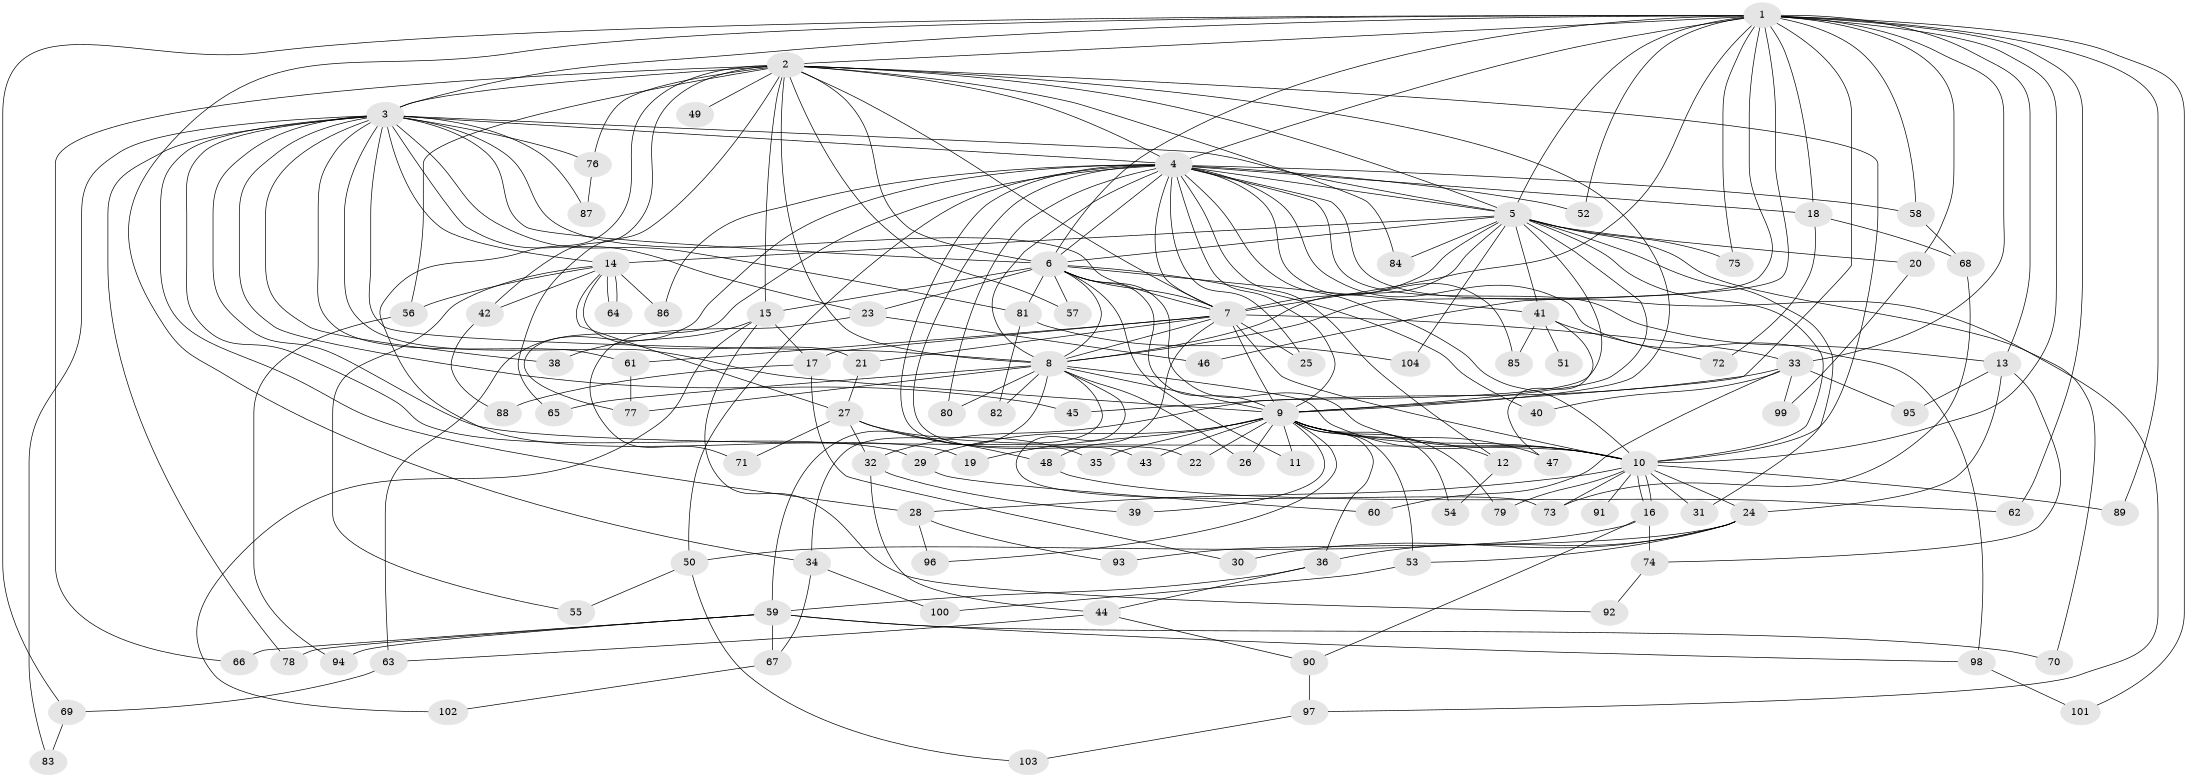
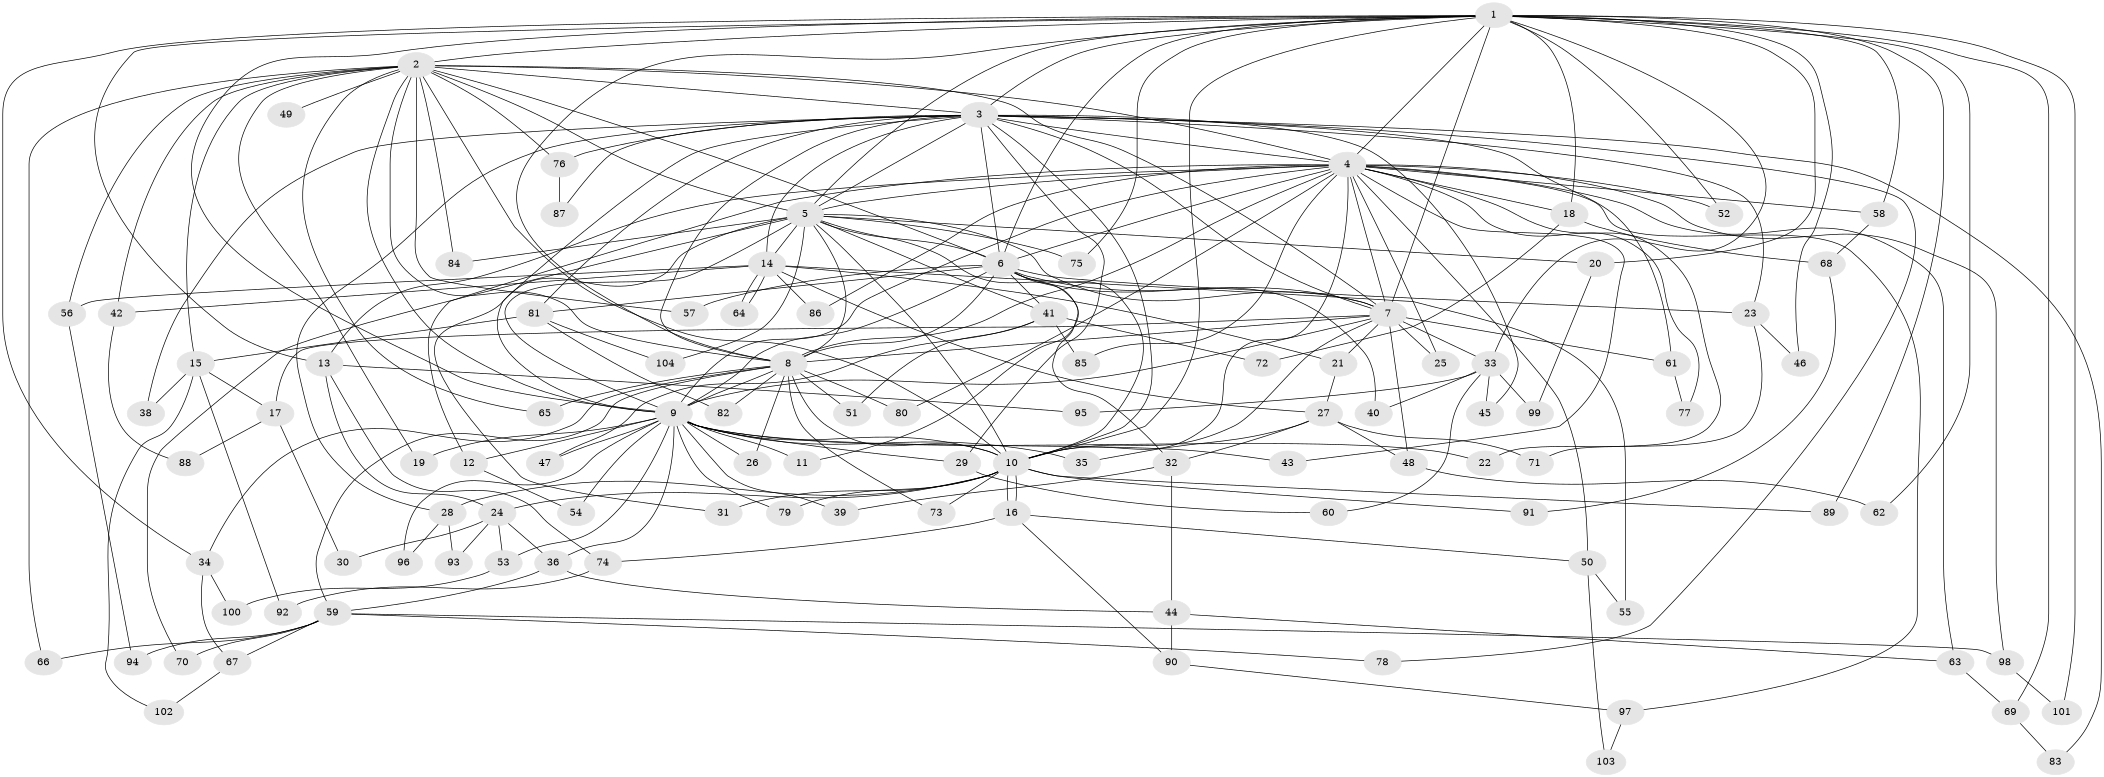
edge "6" -- "15": now "81" -- "15"
edge "8" -- "77": now "8" -- "51"
edge "68" -- "73": now "68" -- "91"
